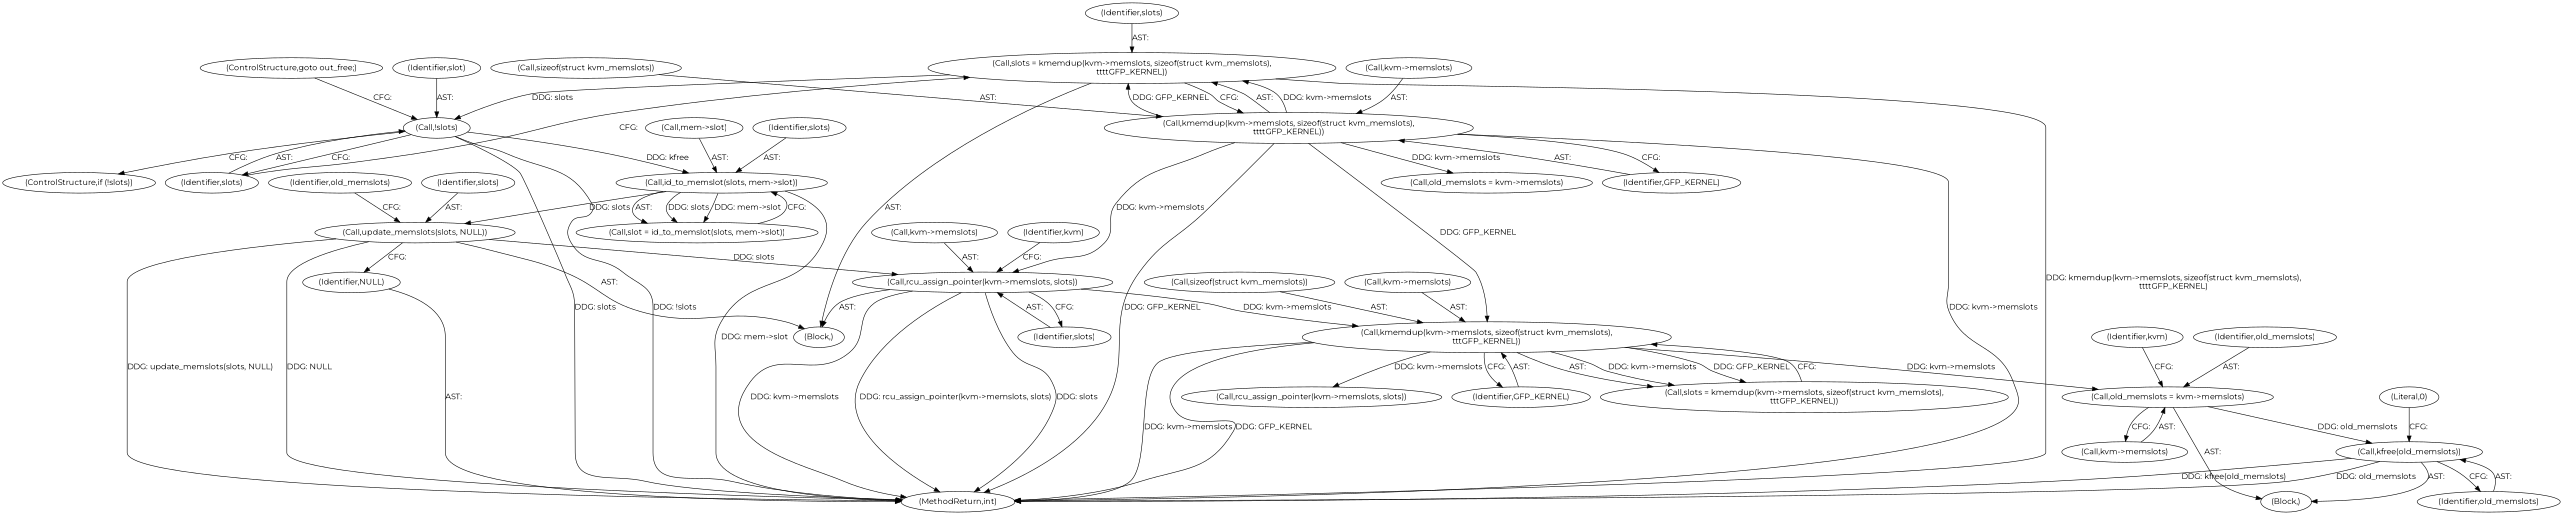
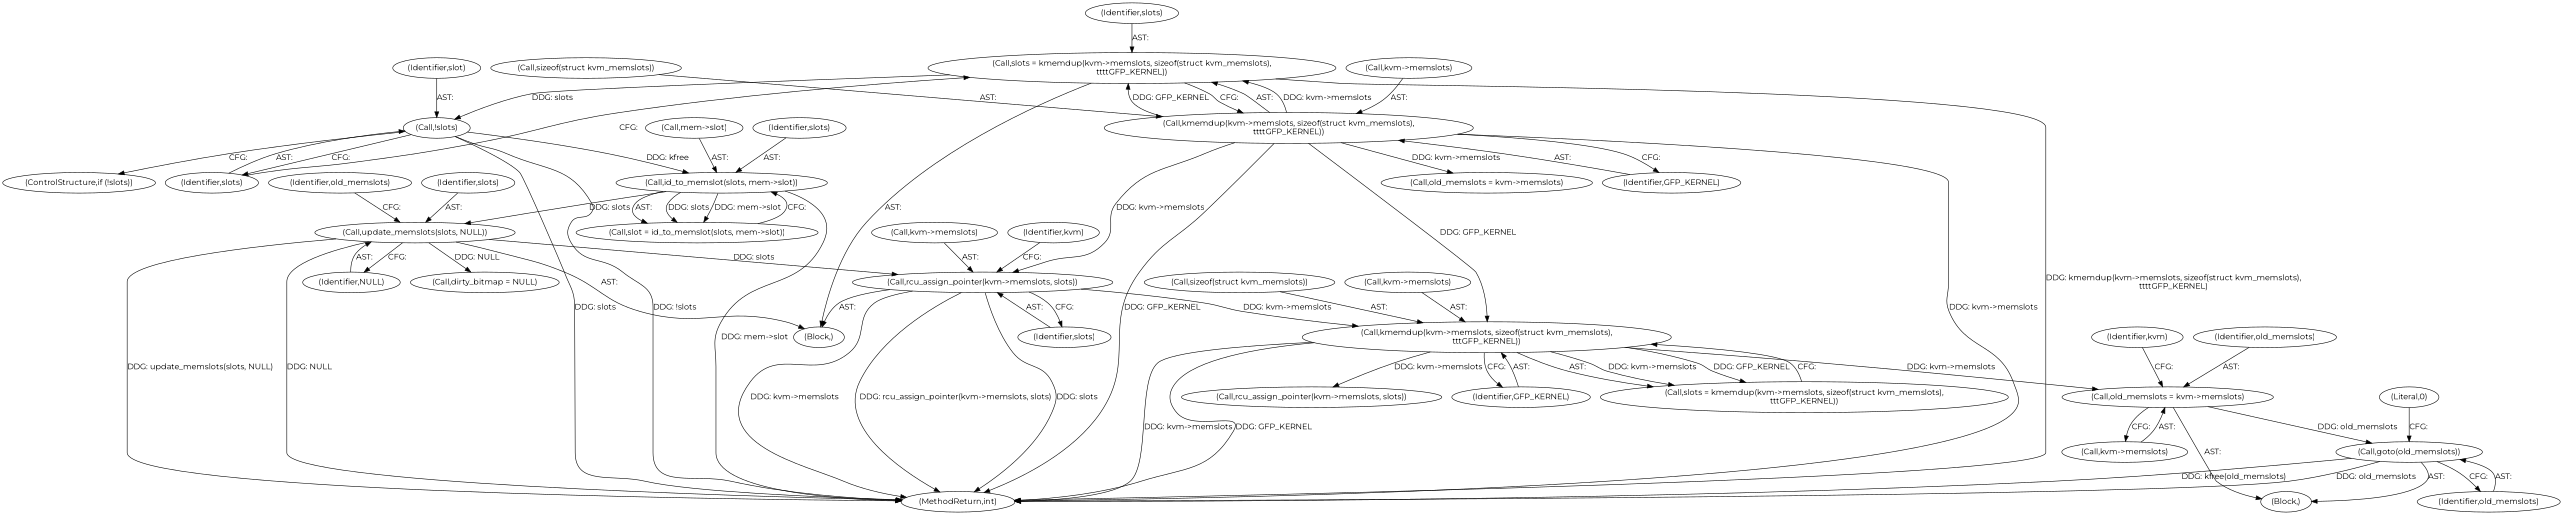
node "(ControlStructure,goto out_free;)": removed
node "(Call,dirty_bitmap = NULL)": added
node "(Call,kfree(old_memslots))": label "(Call,kfree(old_memslots))" -> "(Call,goto(old_memslots))"
edge "(Identifier,NULL)" -> "(MethodReturn,int)": now "(Identifier,NULL)" -> "(Call,update_memslots(slots, NULL))"
